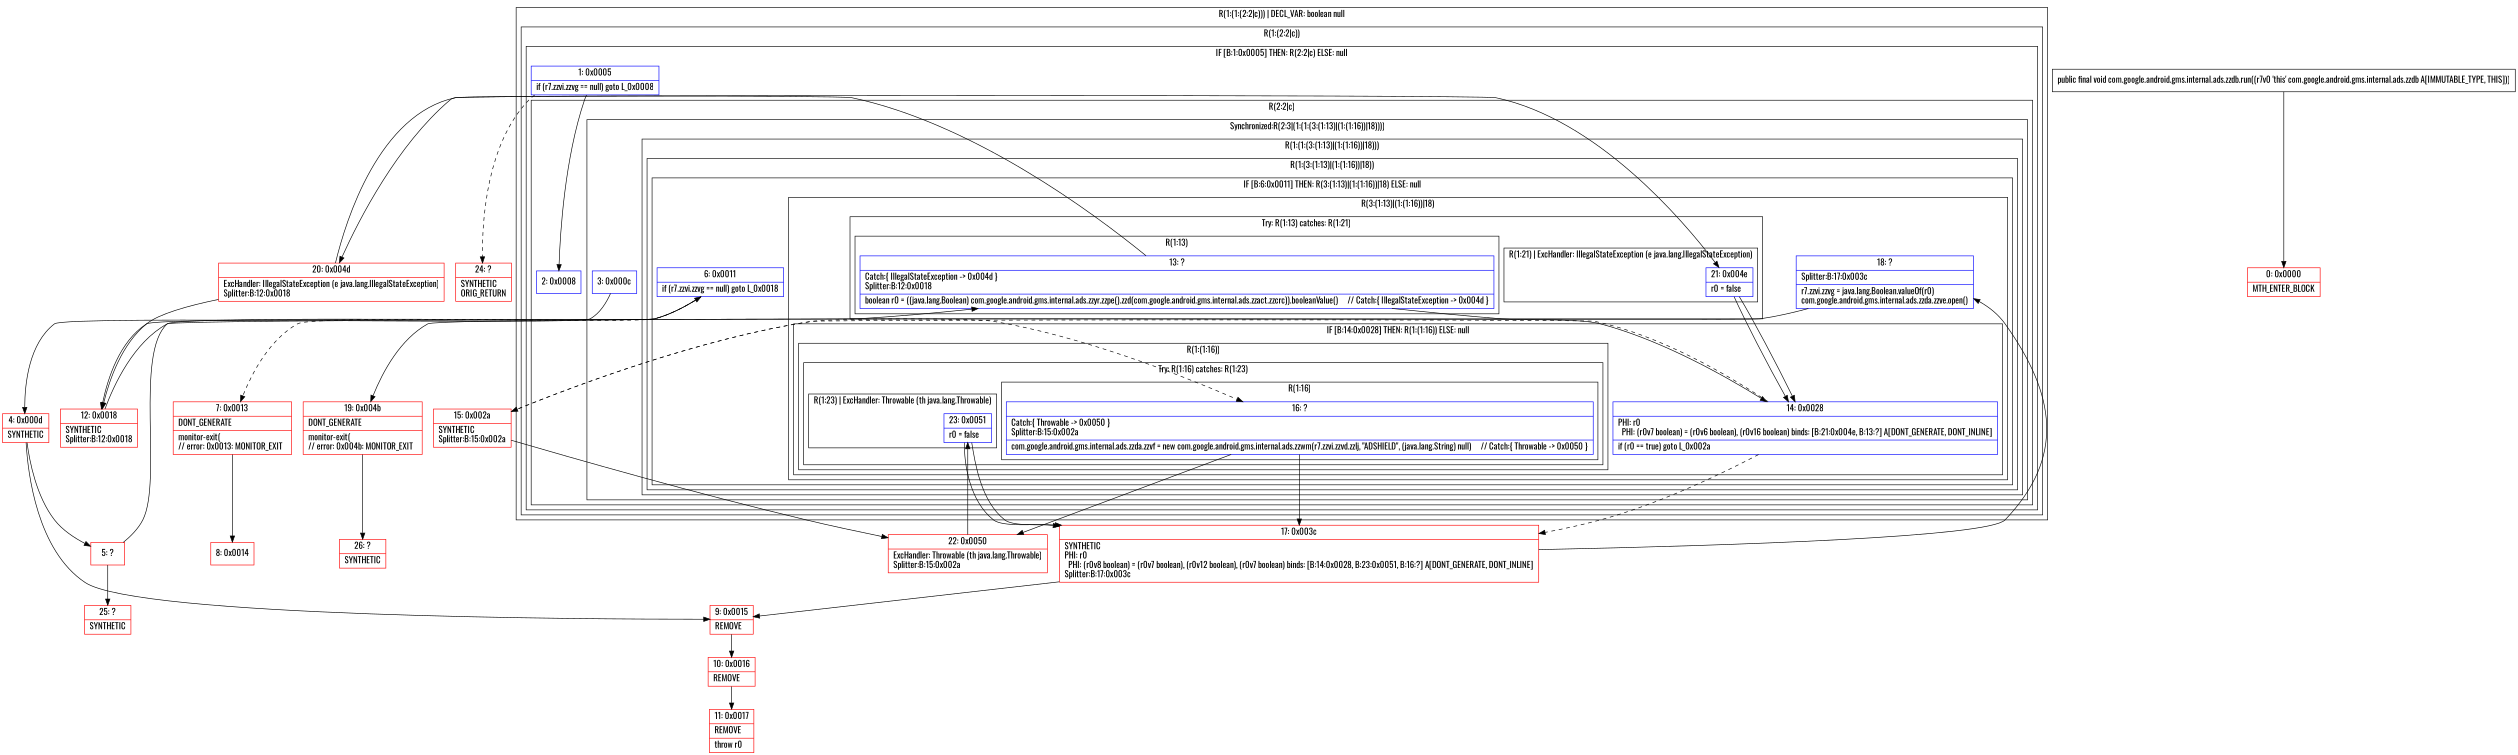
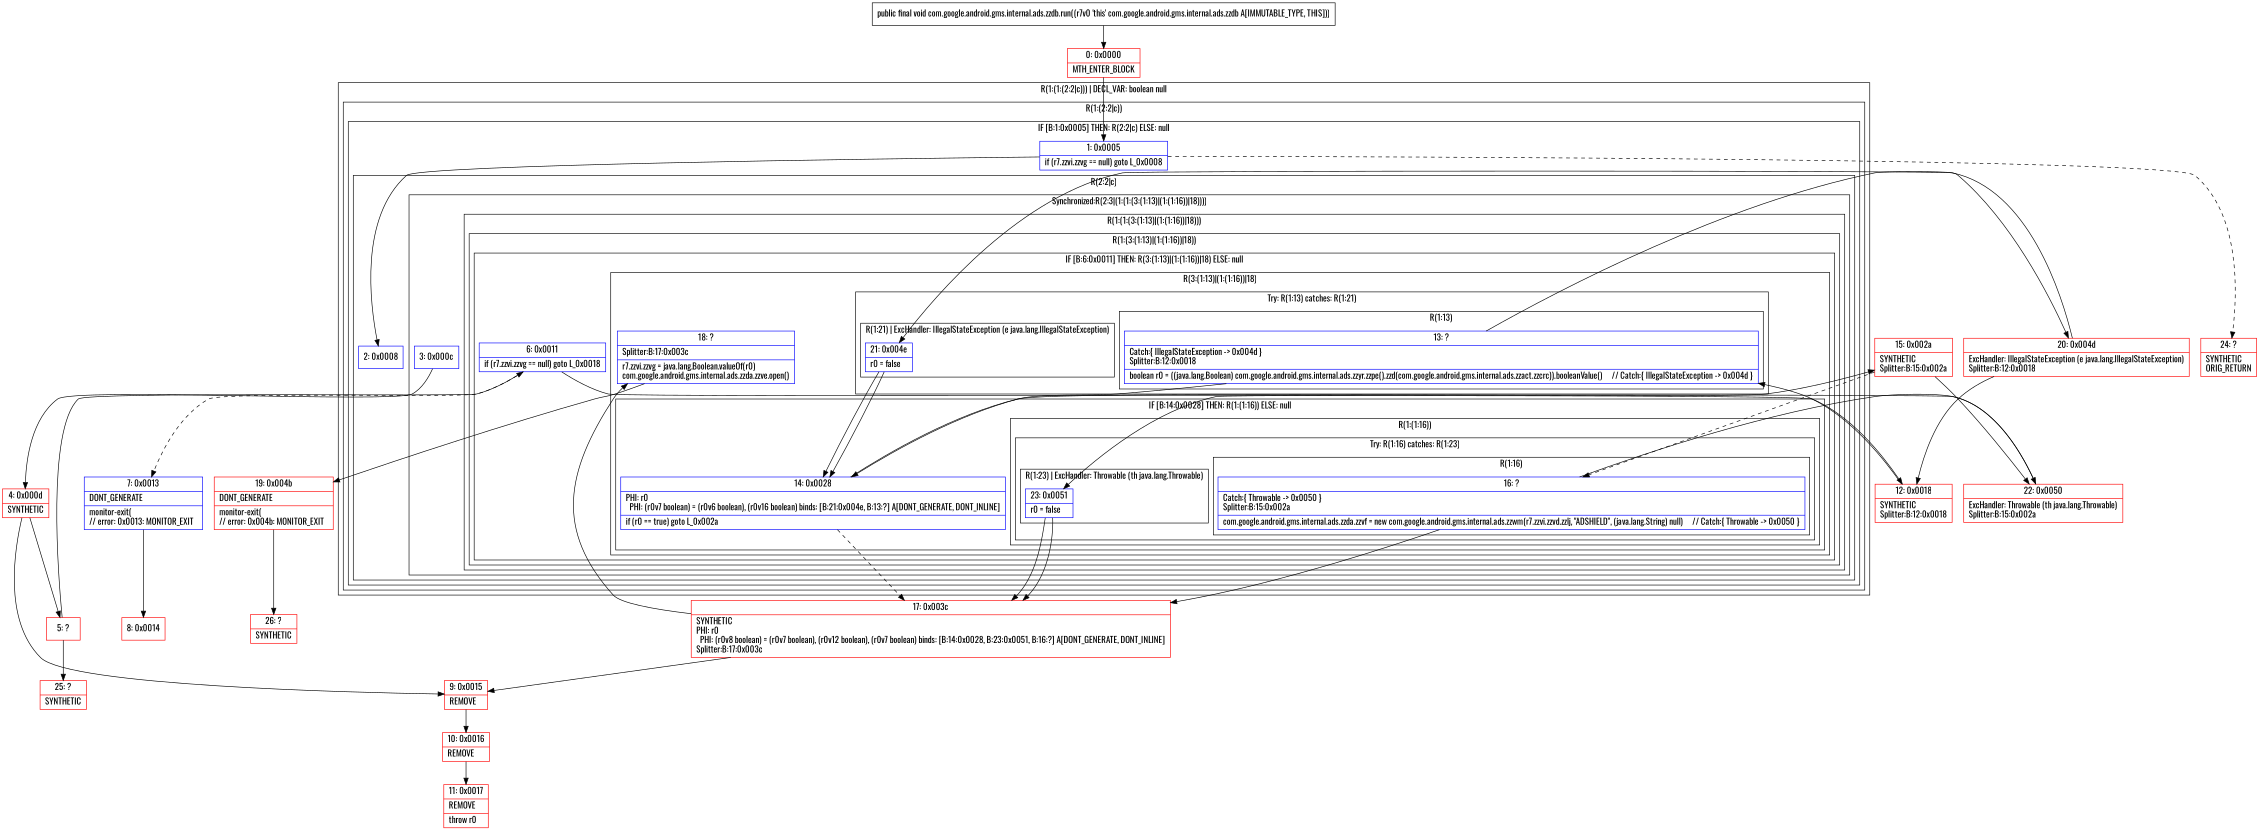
edge "0: 0x0000" -> "1: 0x0005": added
edge "14: 0x0028" -> "15: 0x002a": style dashed -> solid
node "7: 0x0013": color red -> blue
